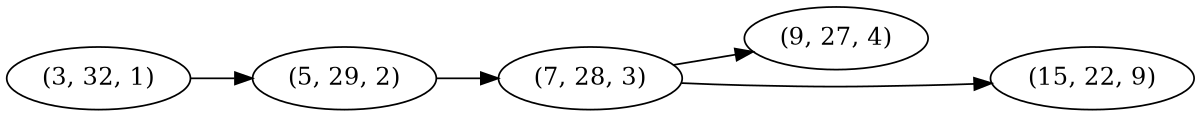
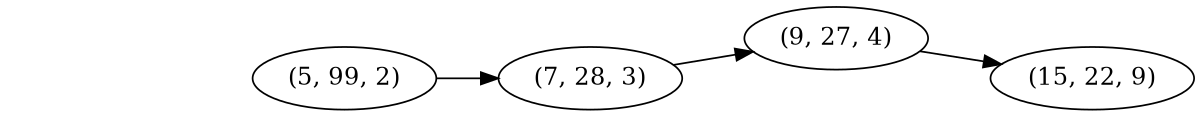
node "(3, 32, 1)": removed
node "(5, 29, 2)": label "(5, 29, 2)" -> "(5, 99, 2)"
edge "(7, 28, 3)" -> "(15, 22, 9)": now "(9, 27, 4)" -> "(15, 22, 9)"
